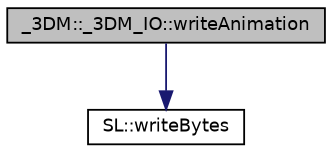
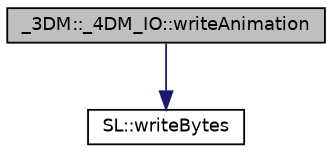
node "_3DM::_3DM_IO::writeAnimation": label "_3DM::_3DM_IO::writeAnimation" -> "_3DM::_4DM_IO::writeAnimation"
